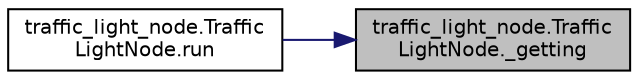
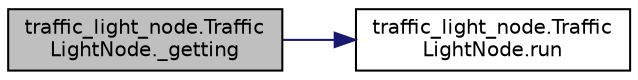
edge "traffic_light_node.Traffic LightNode.run" -> "traffic_light_node.Traffic LightNode._getting": reversed
